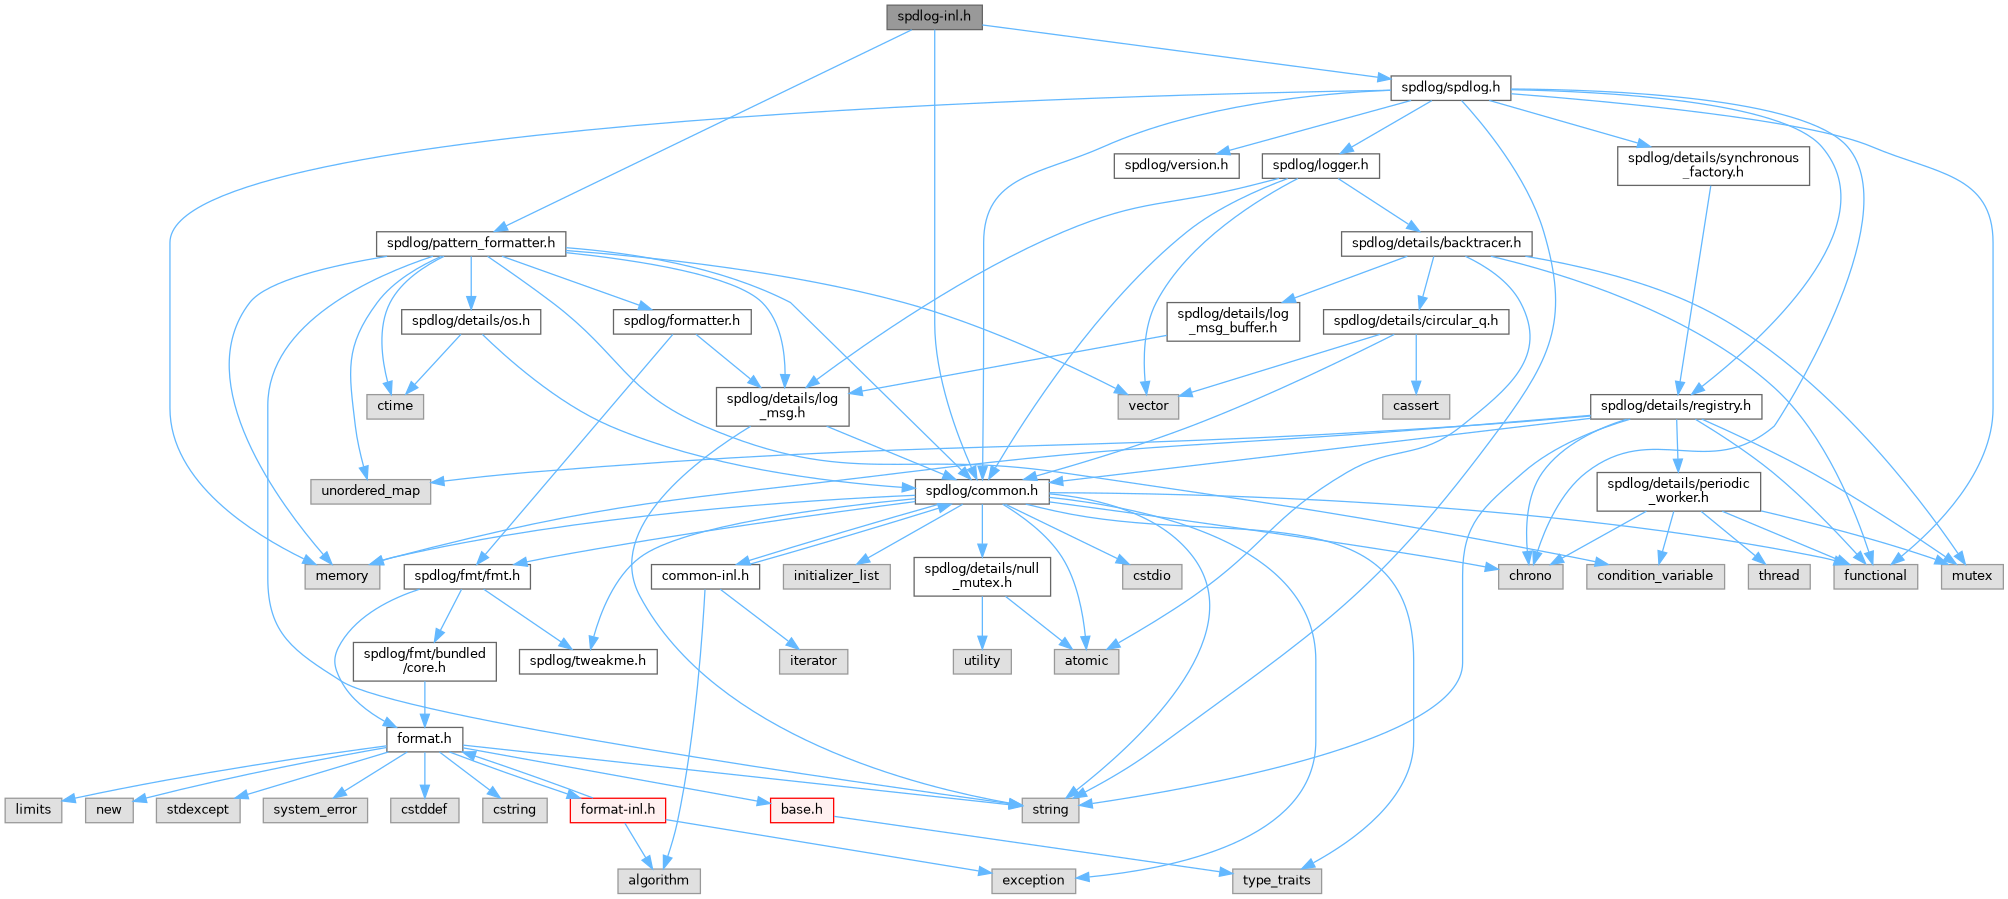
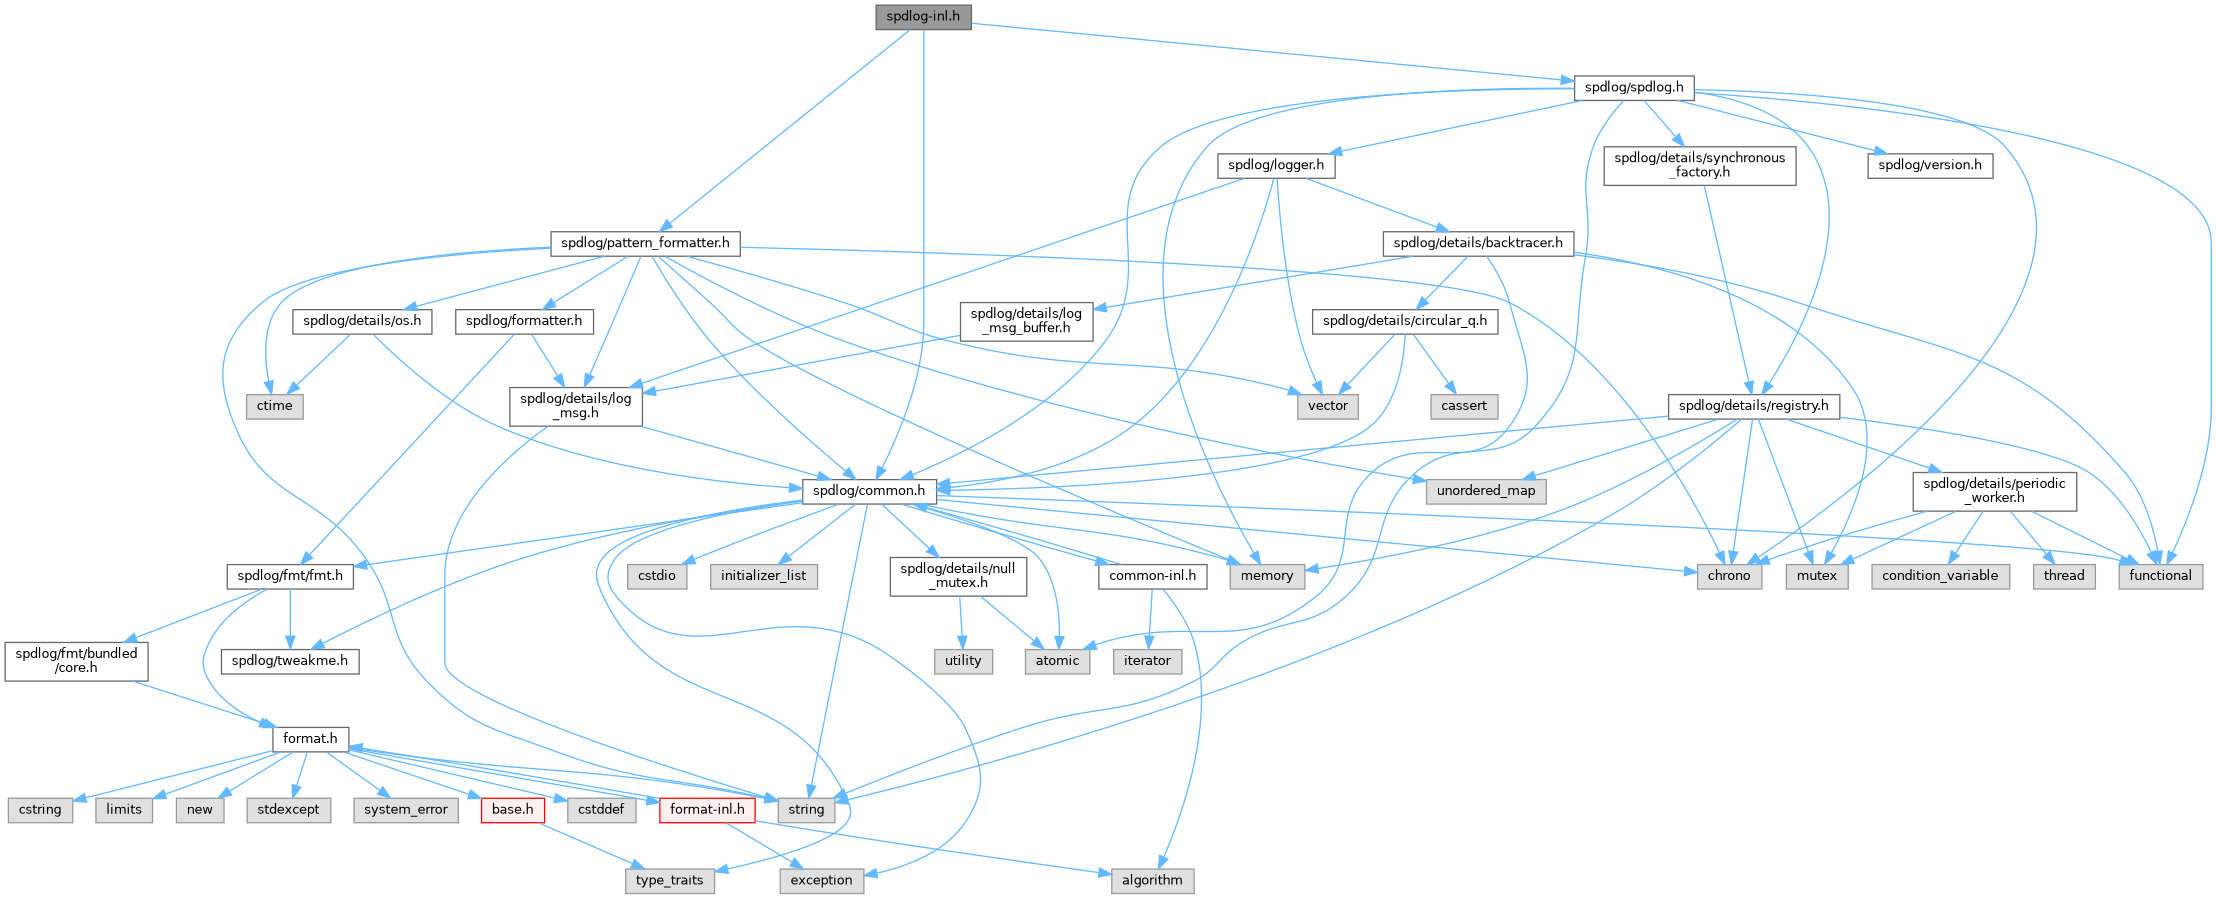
edge "spdlog/pattern_formatter.h" -> "condition_variable": now "spdlog/pattern_formatter.h" -> "chrono"
